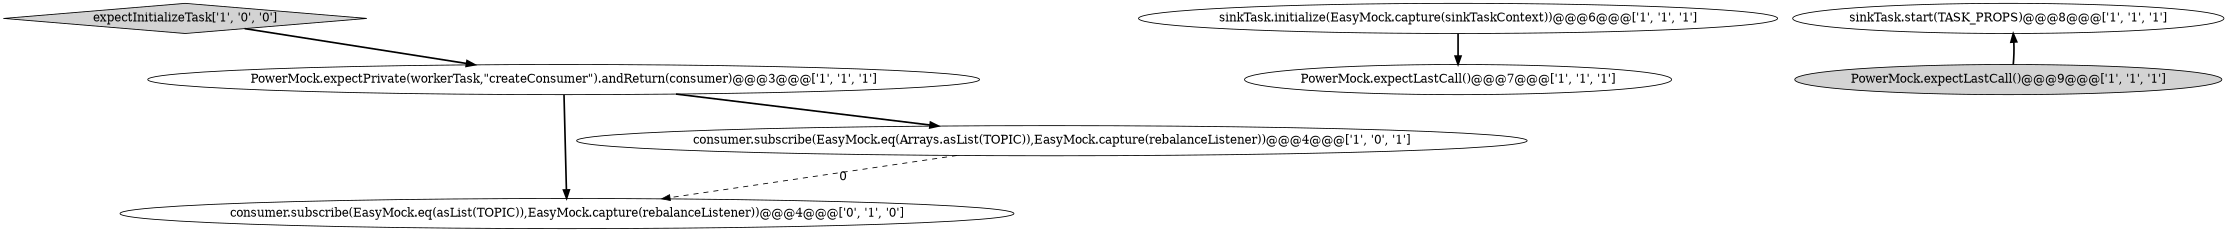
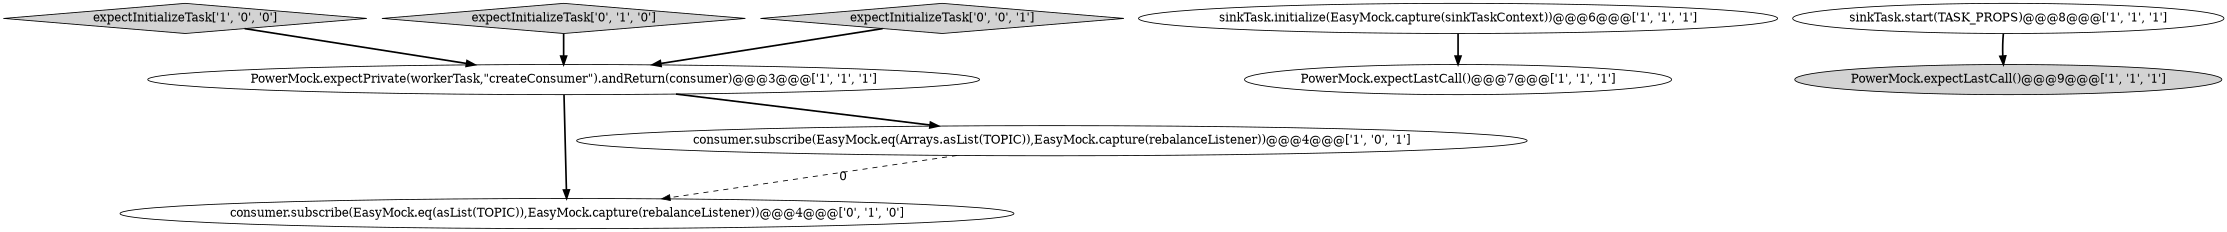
node "expectInitializeTask['0', '1', '0']": added
node "expectInitializeTask['0', '0', '1']": added
edge "PowerMock.expectLastCall()@@@9@@@['1', '1', '1']" -> "sinkTask.start(TASK_PROPS)@@@8@@@['1', '1', '1']": reversed
